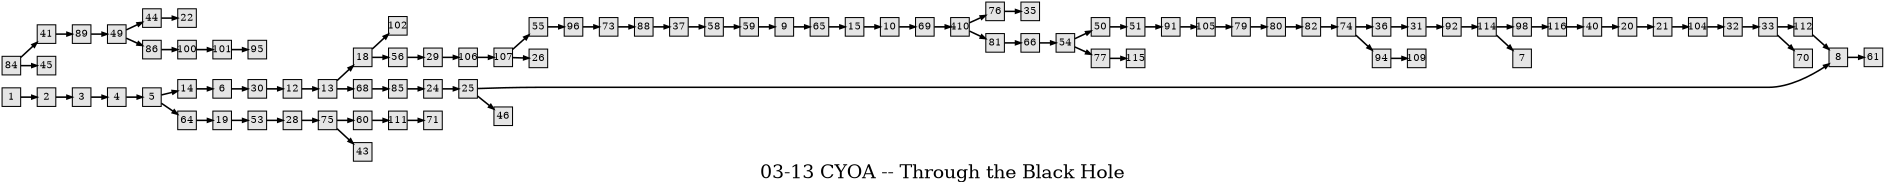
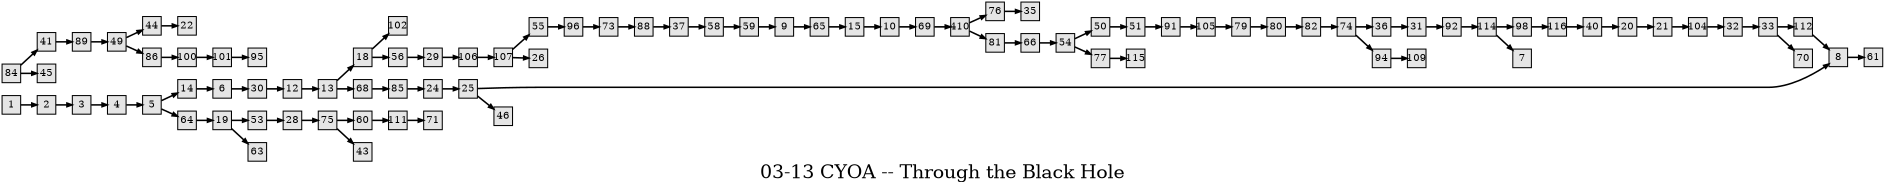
node "63": added
